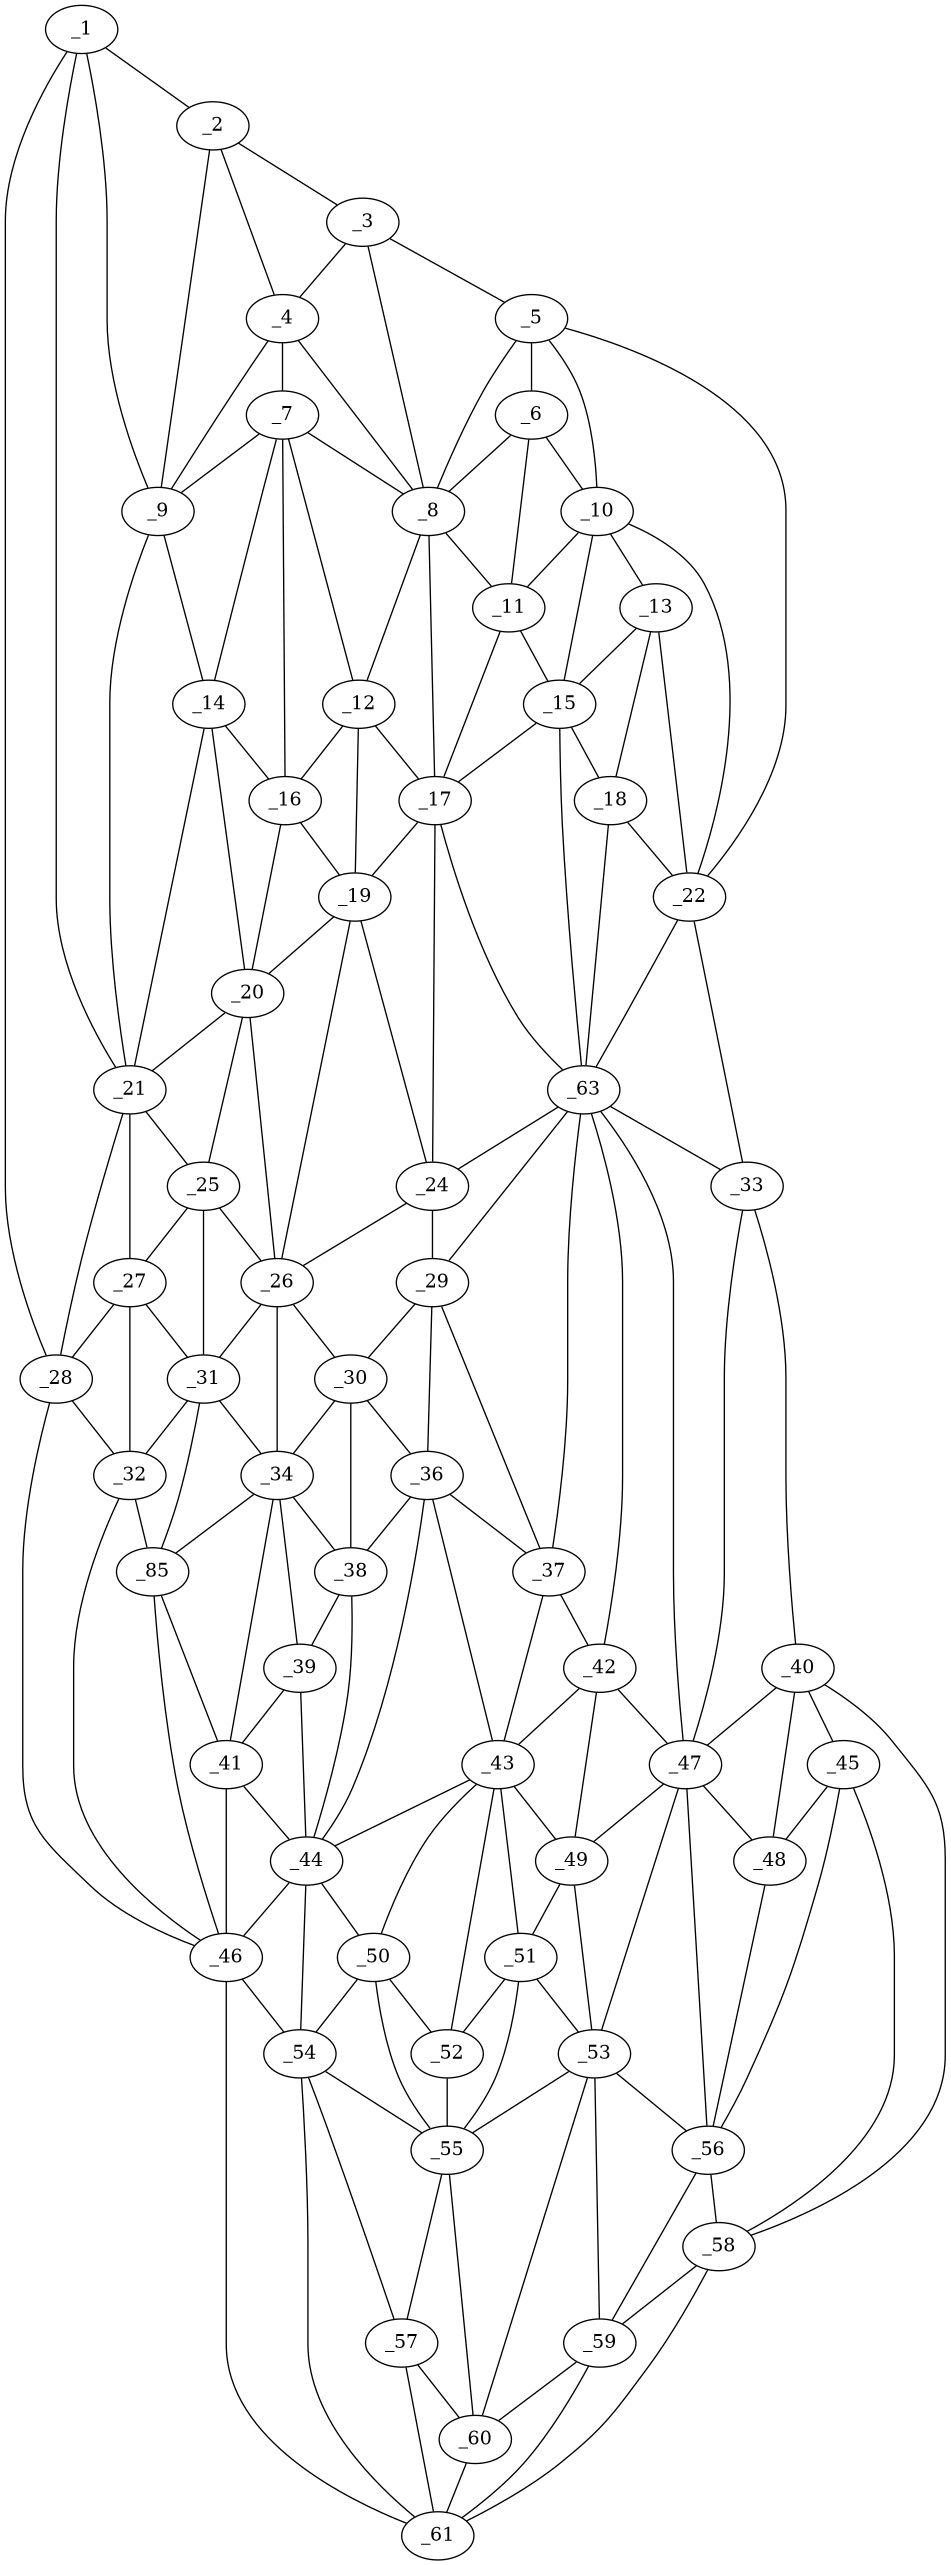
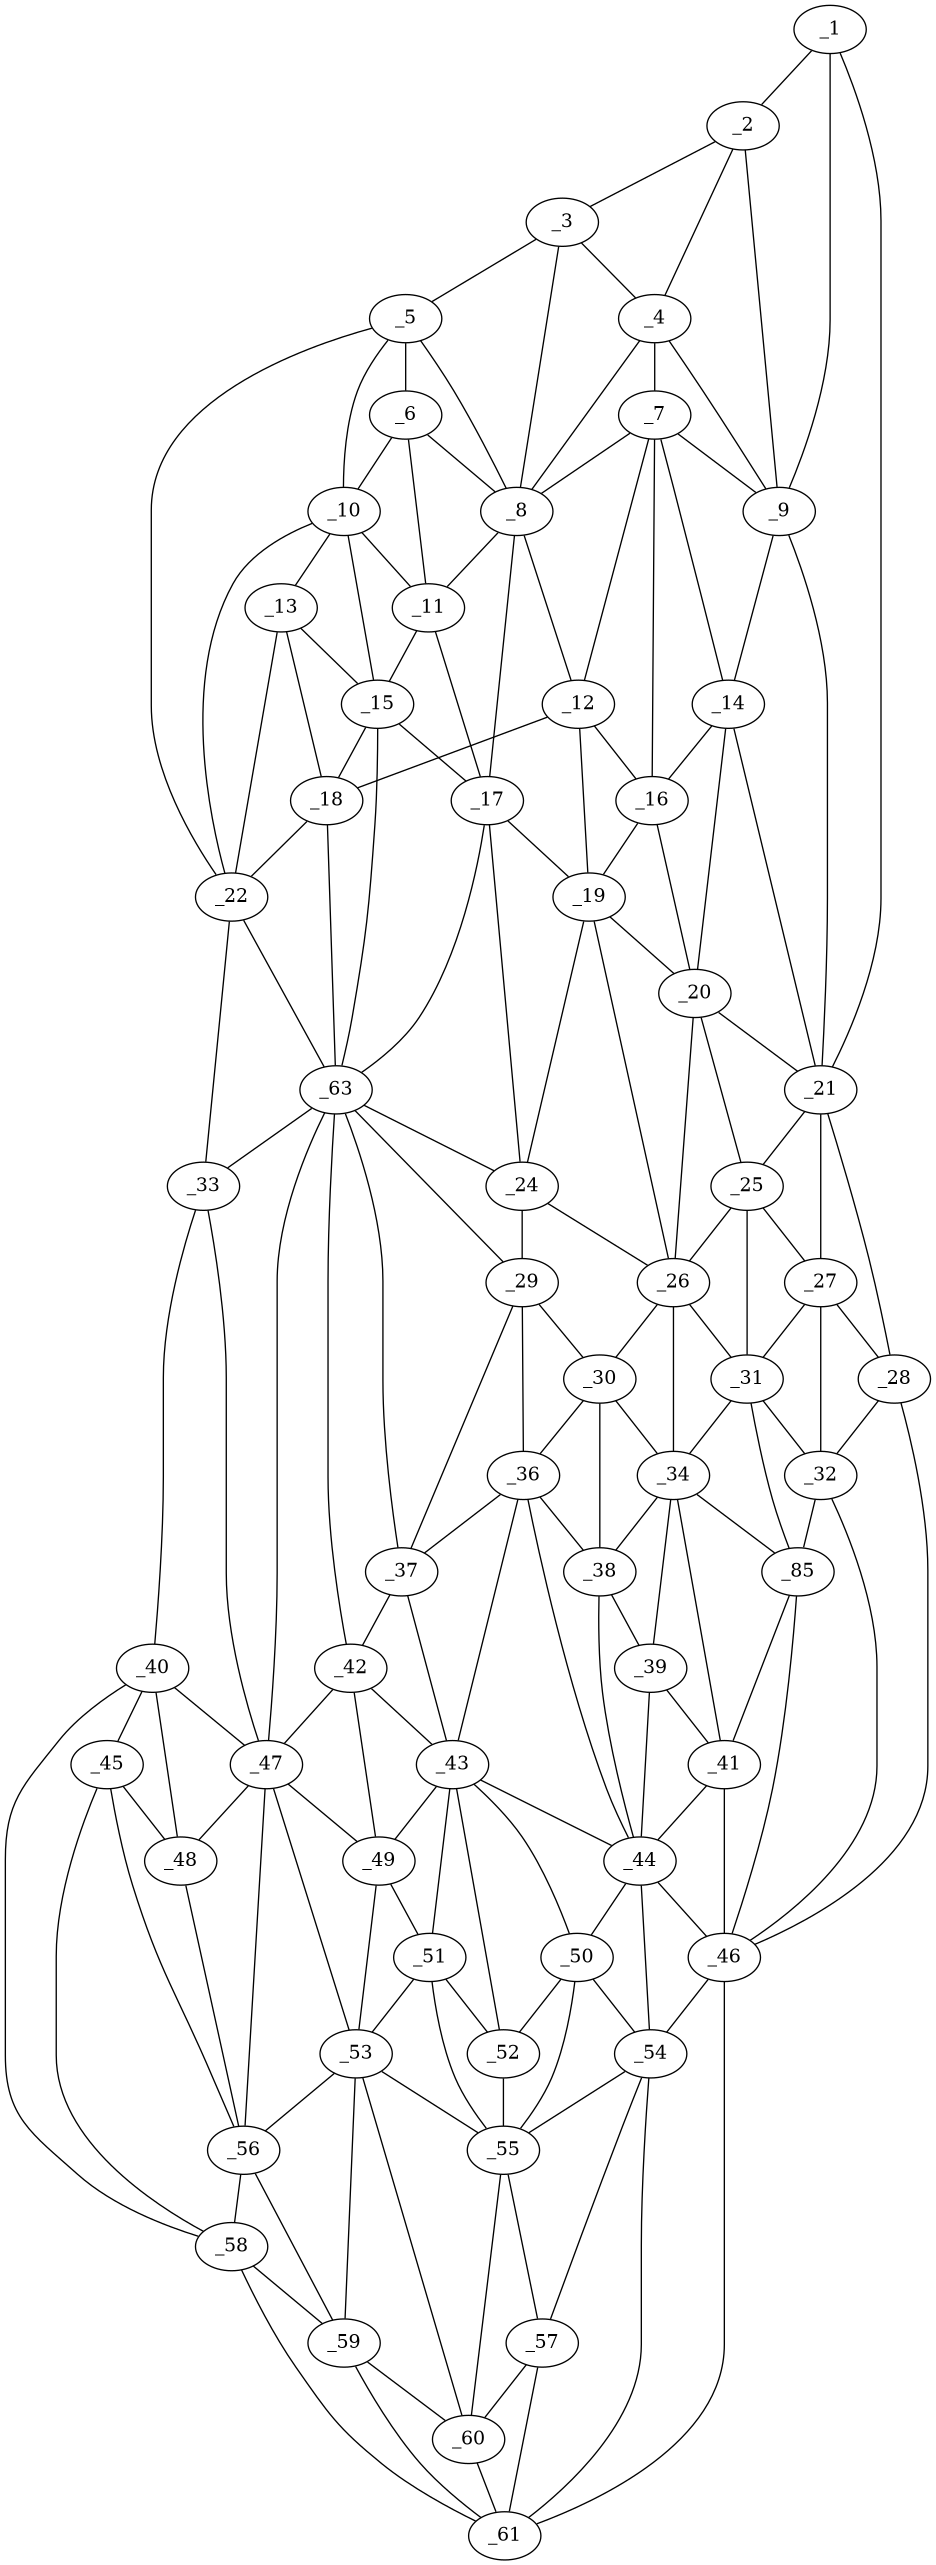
edge "_1" -- "_28": removed
edge "_12" -- "_17": now "_12" -- "_18"
